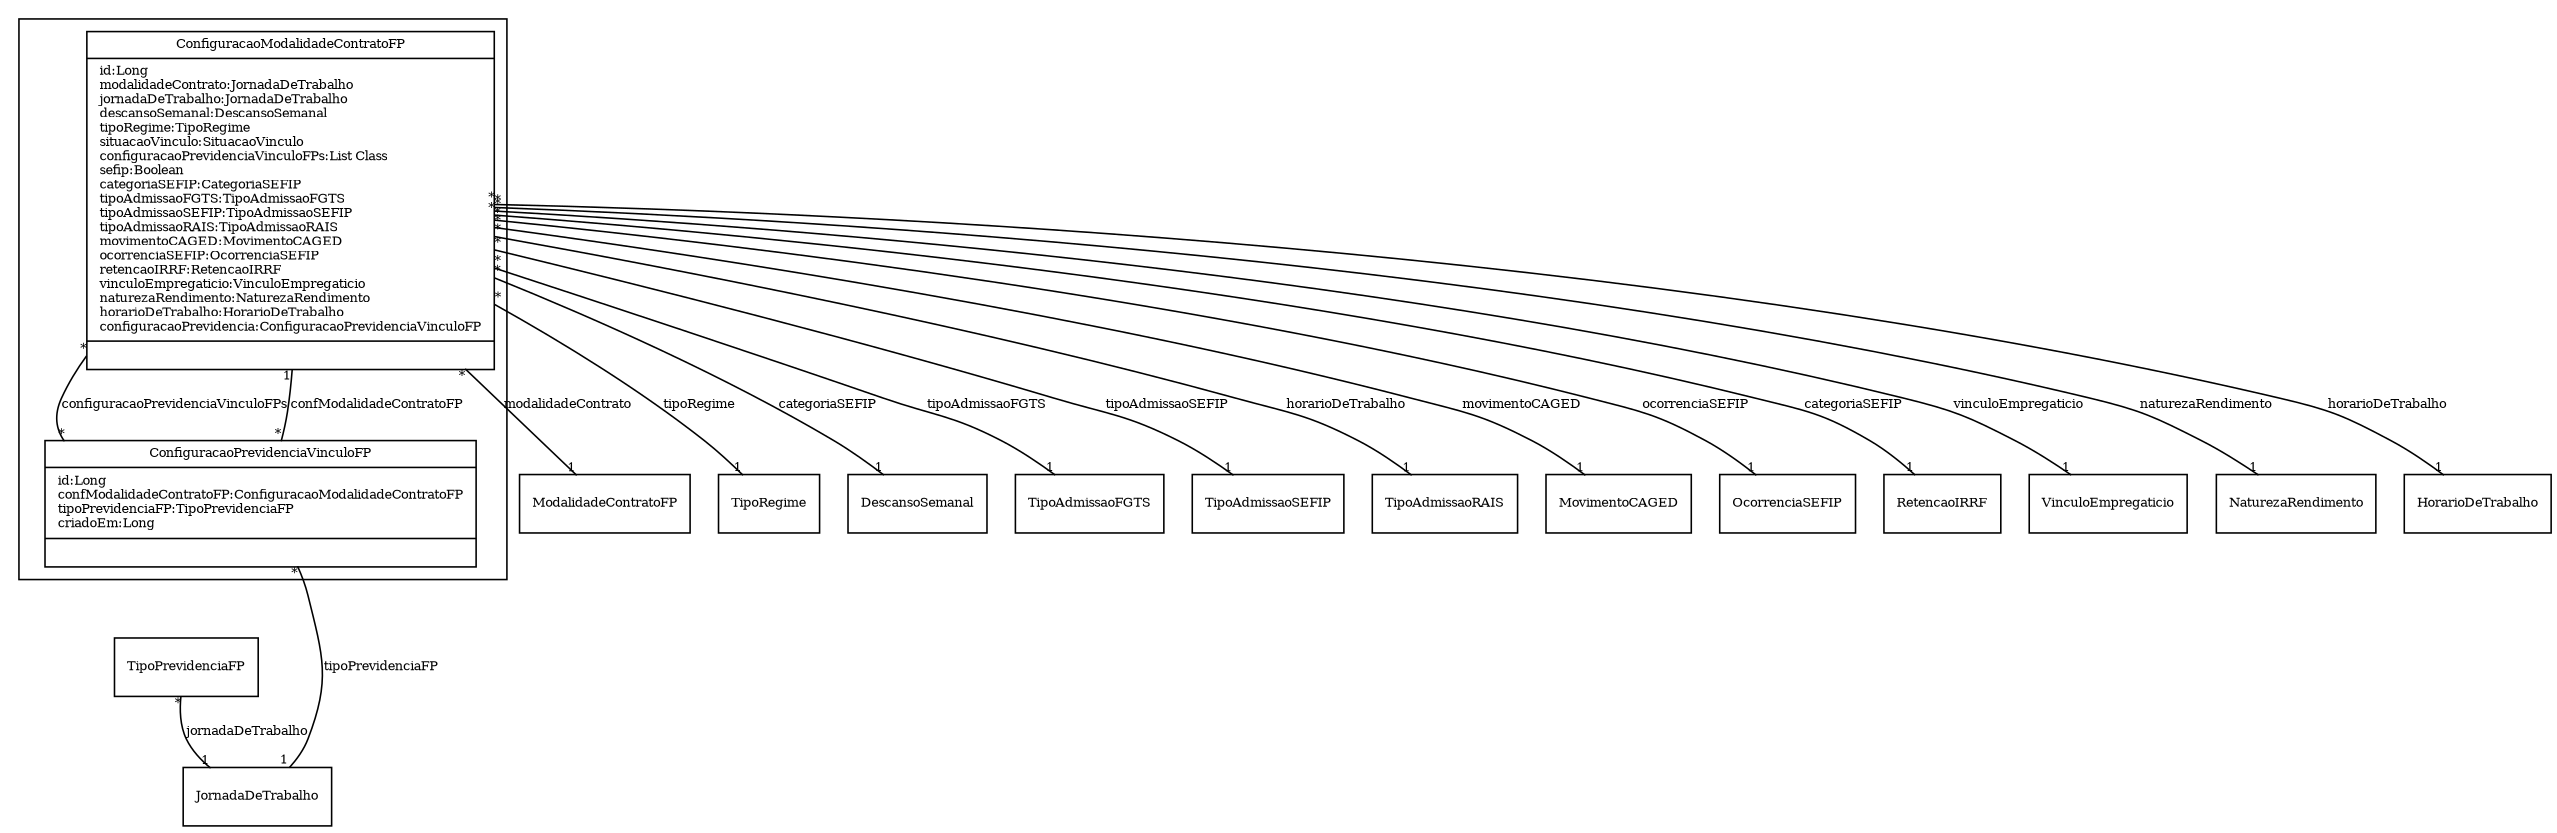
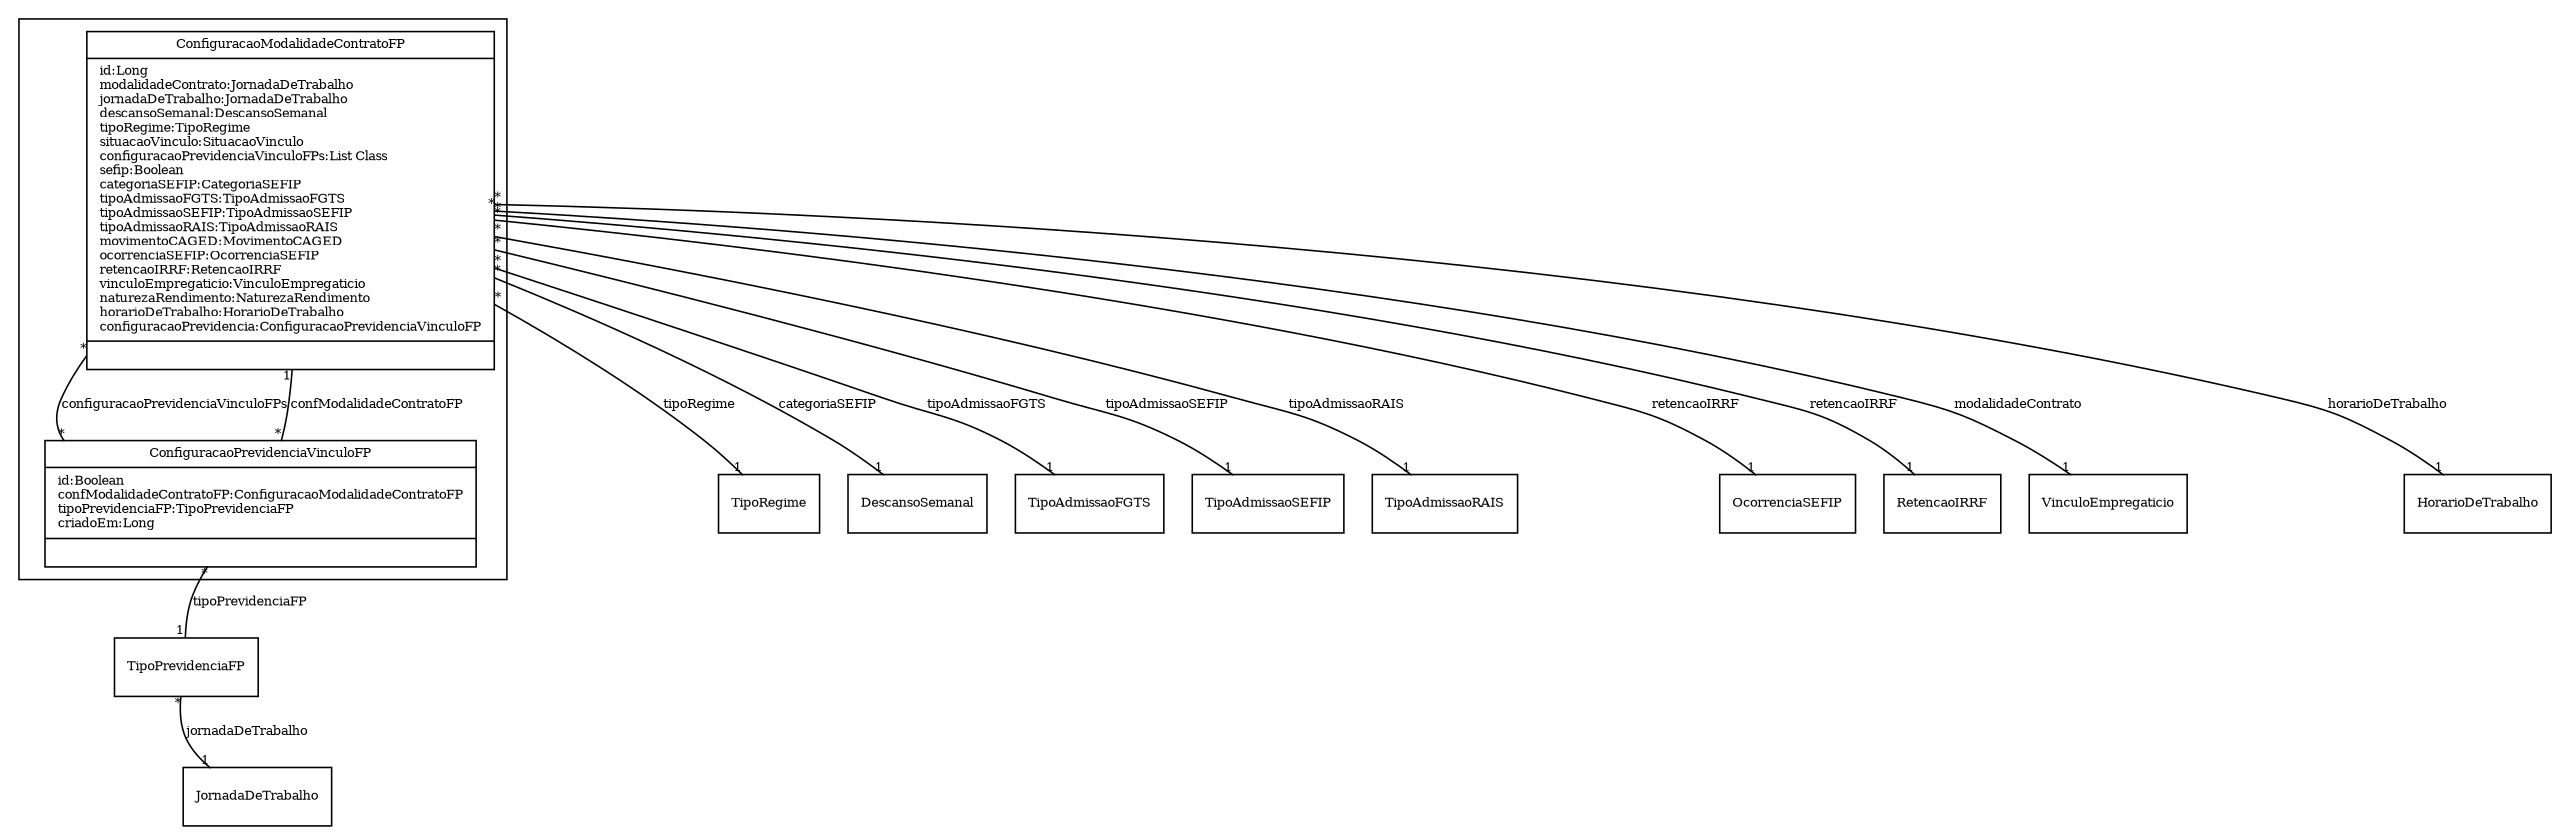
edge "ConfiguracaoModalidadeContratoFP" -- "TipoAdmissaoRAIS": label "horarioDeTrabalho" -> "tipoAdmissaoRAIS"
edge "ConfiguracaoModalidadeContratoFP" -- "OcorrenciaSEFIP": label "ocorrenciaSEFIP" -> "retencaoIRRF"
edge "ConfiguracaoModalidadeContratoFP" -- "RetencaoIRRF": label "categoriaSEFIP" -> "retencaoIRRF"
edge "ConfiguracaoModalidadeContratoFP" -- "VinculoEmpregaticio": label "vinculoEmpregaticio" -> "modalidadeContrato"
node "ConfiguracaoPrevidenciaVinculoFP": text "id:Long" -> "id:Boolean"
node "ModalidadeContratoFP": removed
node "MovimentoCAGED": removed
node "NaturezaRendimento": removed
edge "ConfiguracaoPrevidenciaVinculoFP" -- "JornadaDeTrabalho": now "ConfiguracaoPrevidenciaVinculoFP" -- "TipoPrevidenciaFP"
